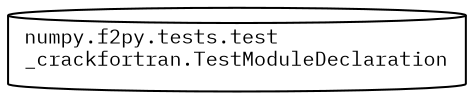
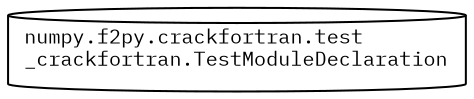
node "numpy.f2py.tests.test _crackfortran.TestModuleDeclaration": label "numpy.f2py.tests.test _crackfortran.TestModuleDeclaration" -> "numpy.f2py.crackfortran.test _crackfortran.TestModuleDeclaration"
